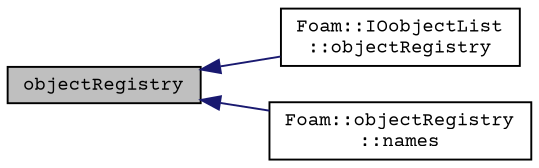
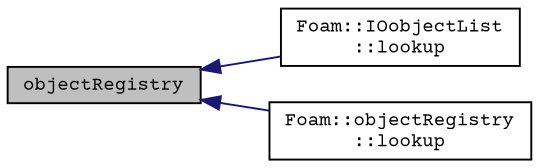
node "Foam::IOobjectList ::objectRegistry": label "Foam::IOobjectList ::objectRegistry" -> "Foam::IOobjectList ::lookup"
node "Foam::objectRegistry ::names": label "Foam::objectRegistry ::names" -> "Foam::objectRegistry ::lookup"
